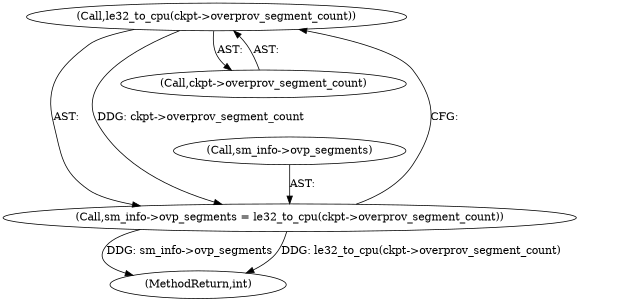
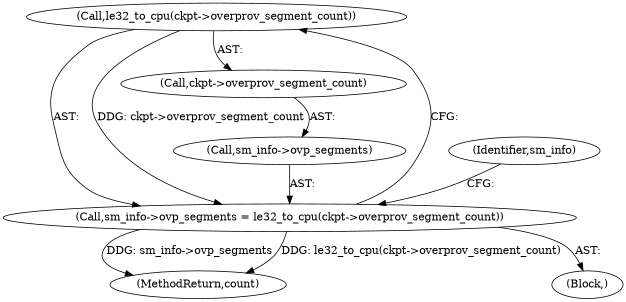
edge "(Call,ckpt->overprov_segment_count)" -> "(Call,le32_to_cpu(ckpt->overprov_segment_count))": now "(Call,ckpt->overprov_segment_count)" -> "(Call,sm_info->ovp_segments)"
node "(Identifier,sm_info)": added
node "(MethodReturn,int)": label "(MethodReturn,int)" -> "(MethodReturn,count)"
node "(Block,)": added
